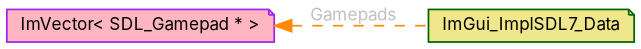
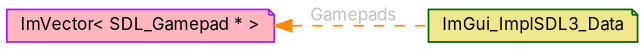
node "ImGui_ImplSDL7_Data": label "ImGui_ImplSDL7_Data" -> "ImGui_ImplSDL3_Data"
